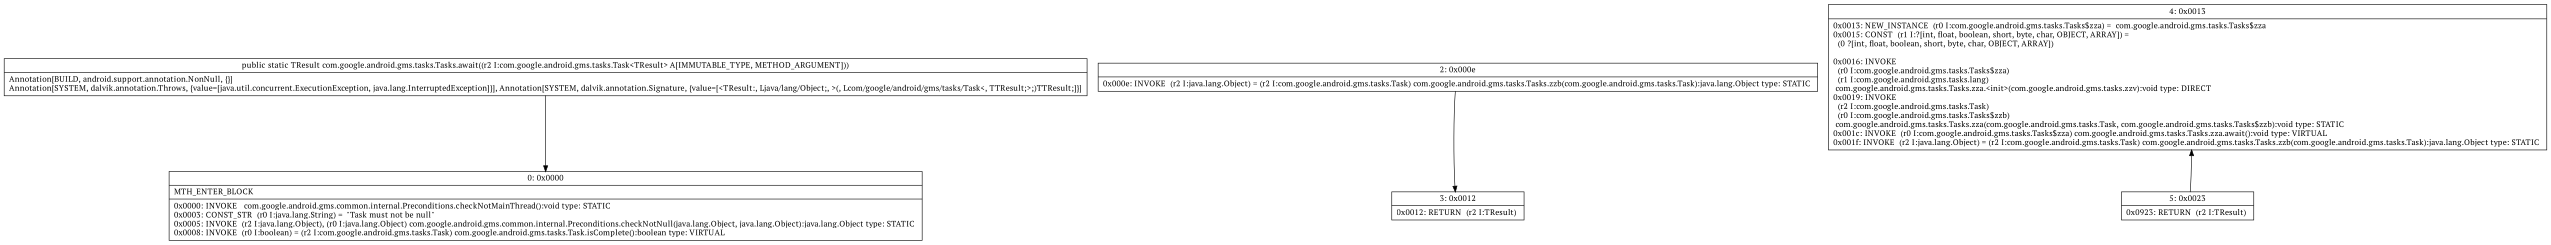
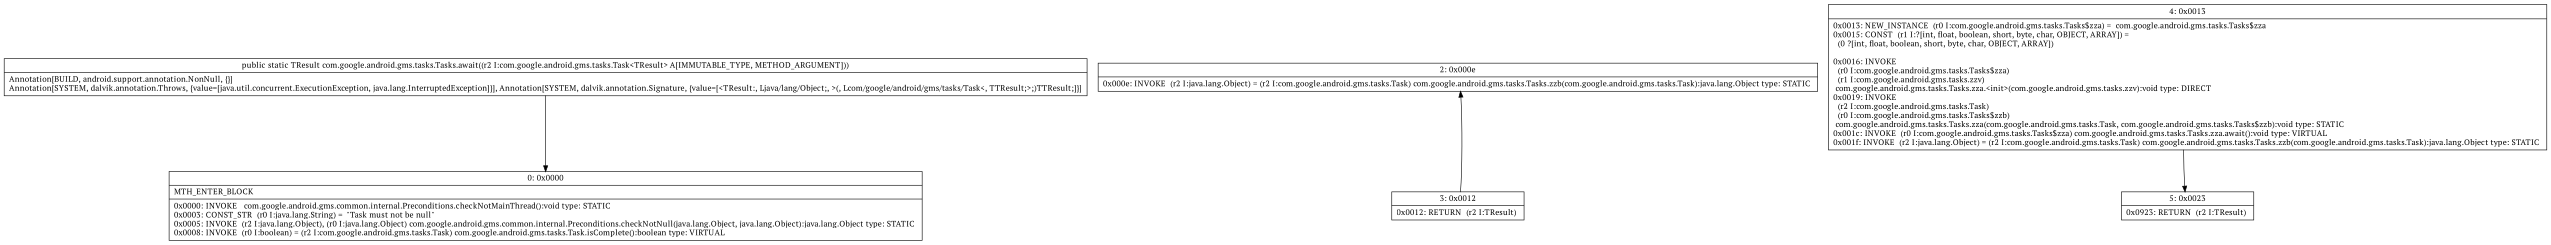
node "4: 0x0013": text "(r1 I:com.google.android.gms.tasks.lang)" -> "(r1 I:com.google.android.gms.tasks.zzv)"
edge "2: 0x000e" -> "3: 0x0012": reversed
edge "5: 0x0023" -> "4: 0x0013": reversed
